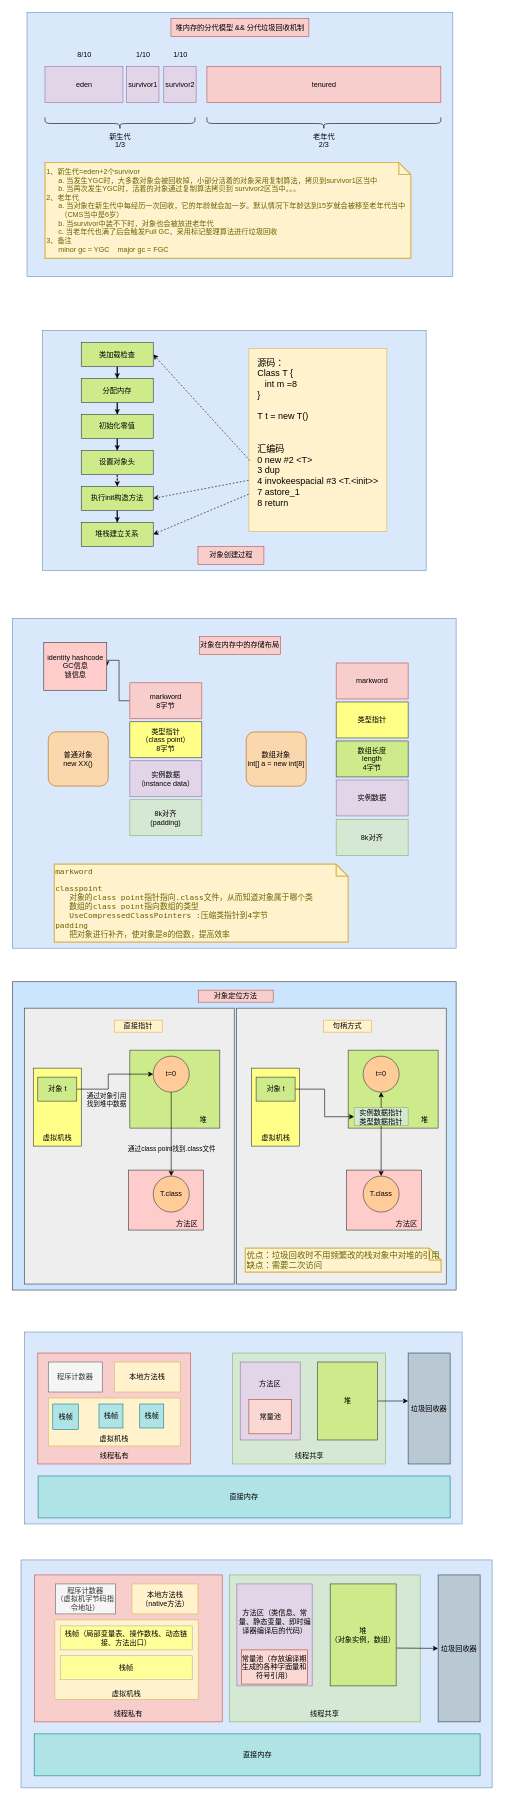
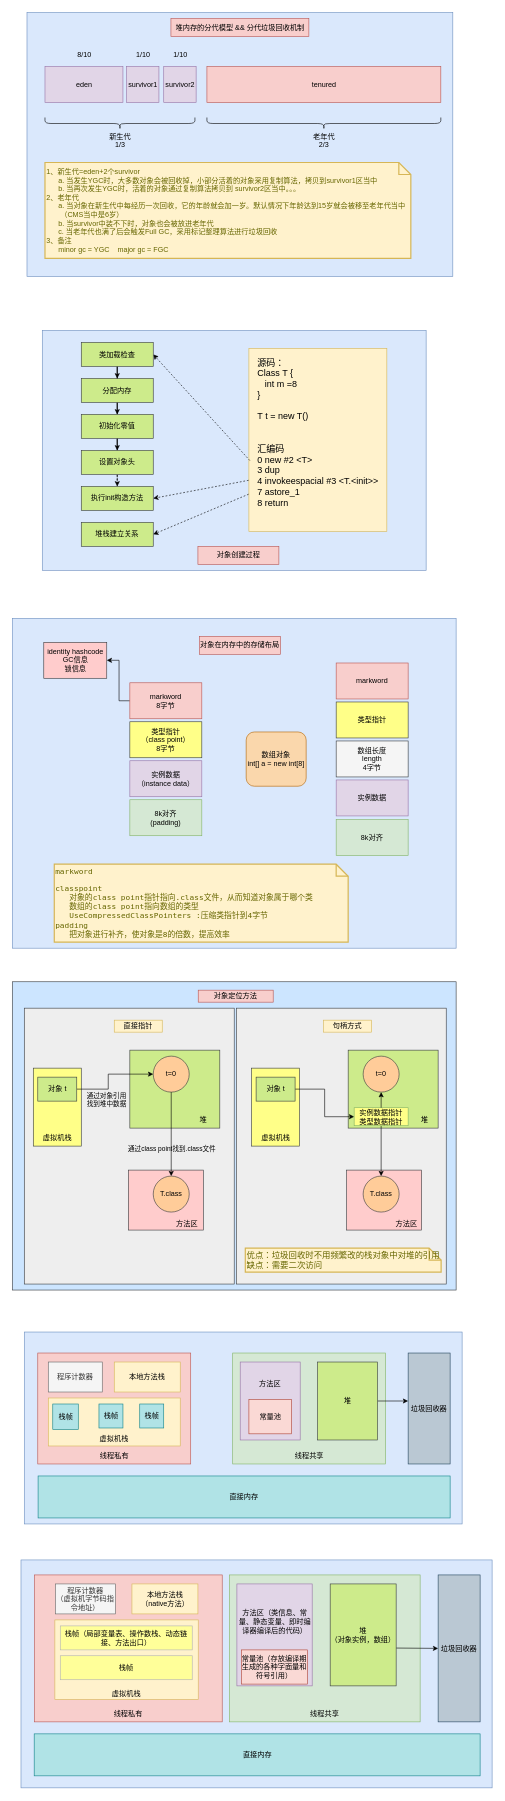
edge "执行init构造方法" -> "堆栈建立关系": removed
node "对象创建过程": size 66x18 -> 81x18
node "identity hashcode GC信息 锁信息": size 63x48 -> 63x36
node "普通对象 new XX()": removed
node "数组长度 length 4字节": fillcolor #cdeb8b -> #f5f5f5
node "实例数据指针 类型数据指针": fillcolor #d5e8d4 -> #ffff88
